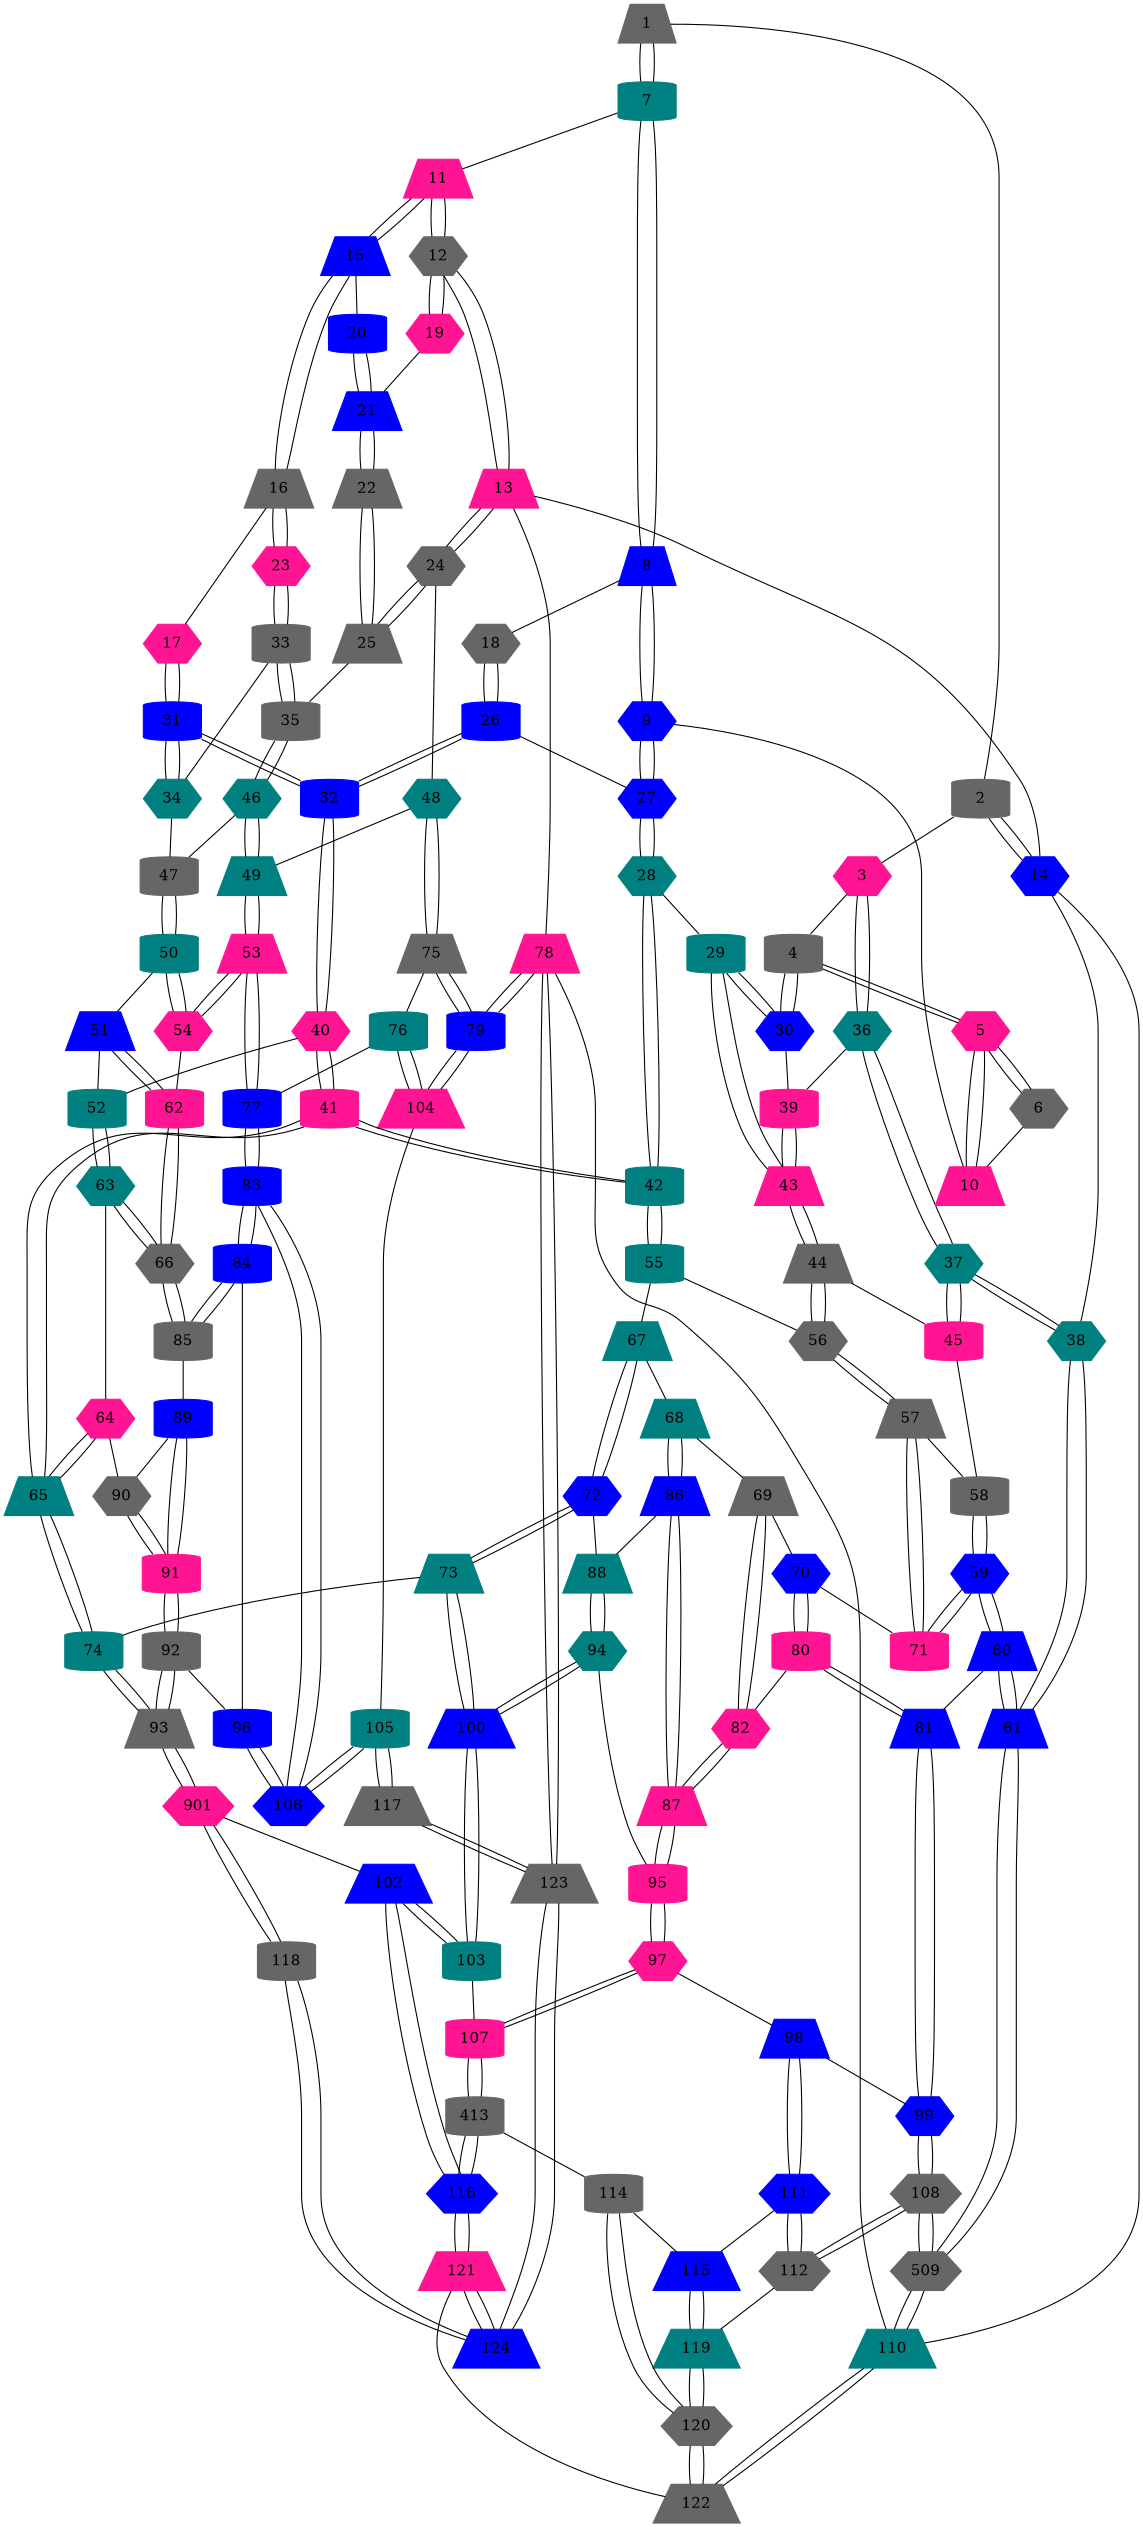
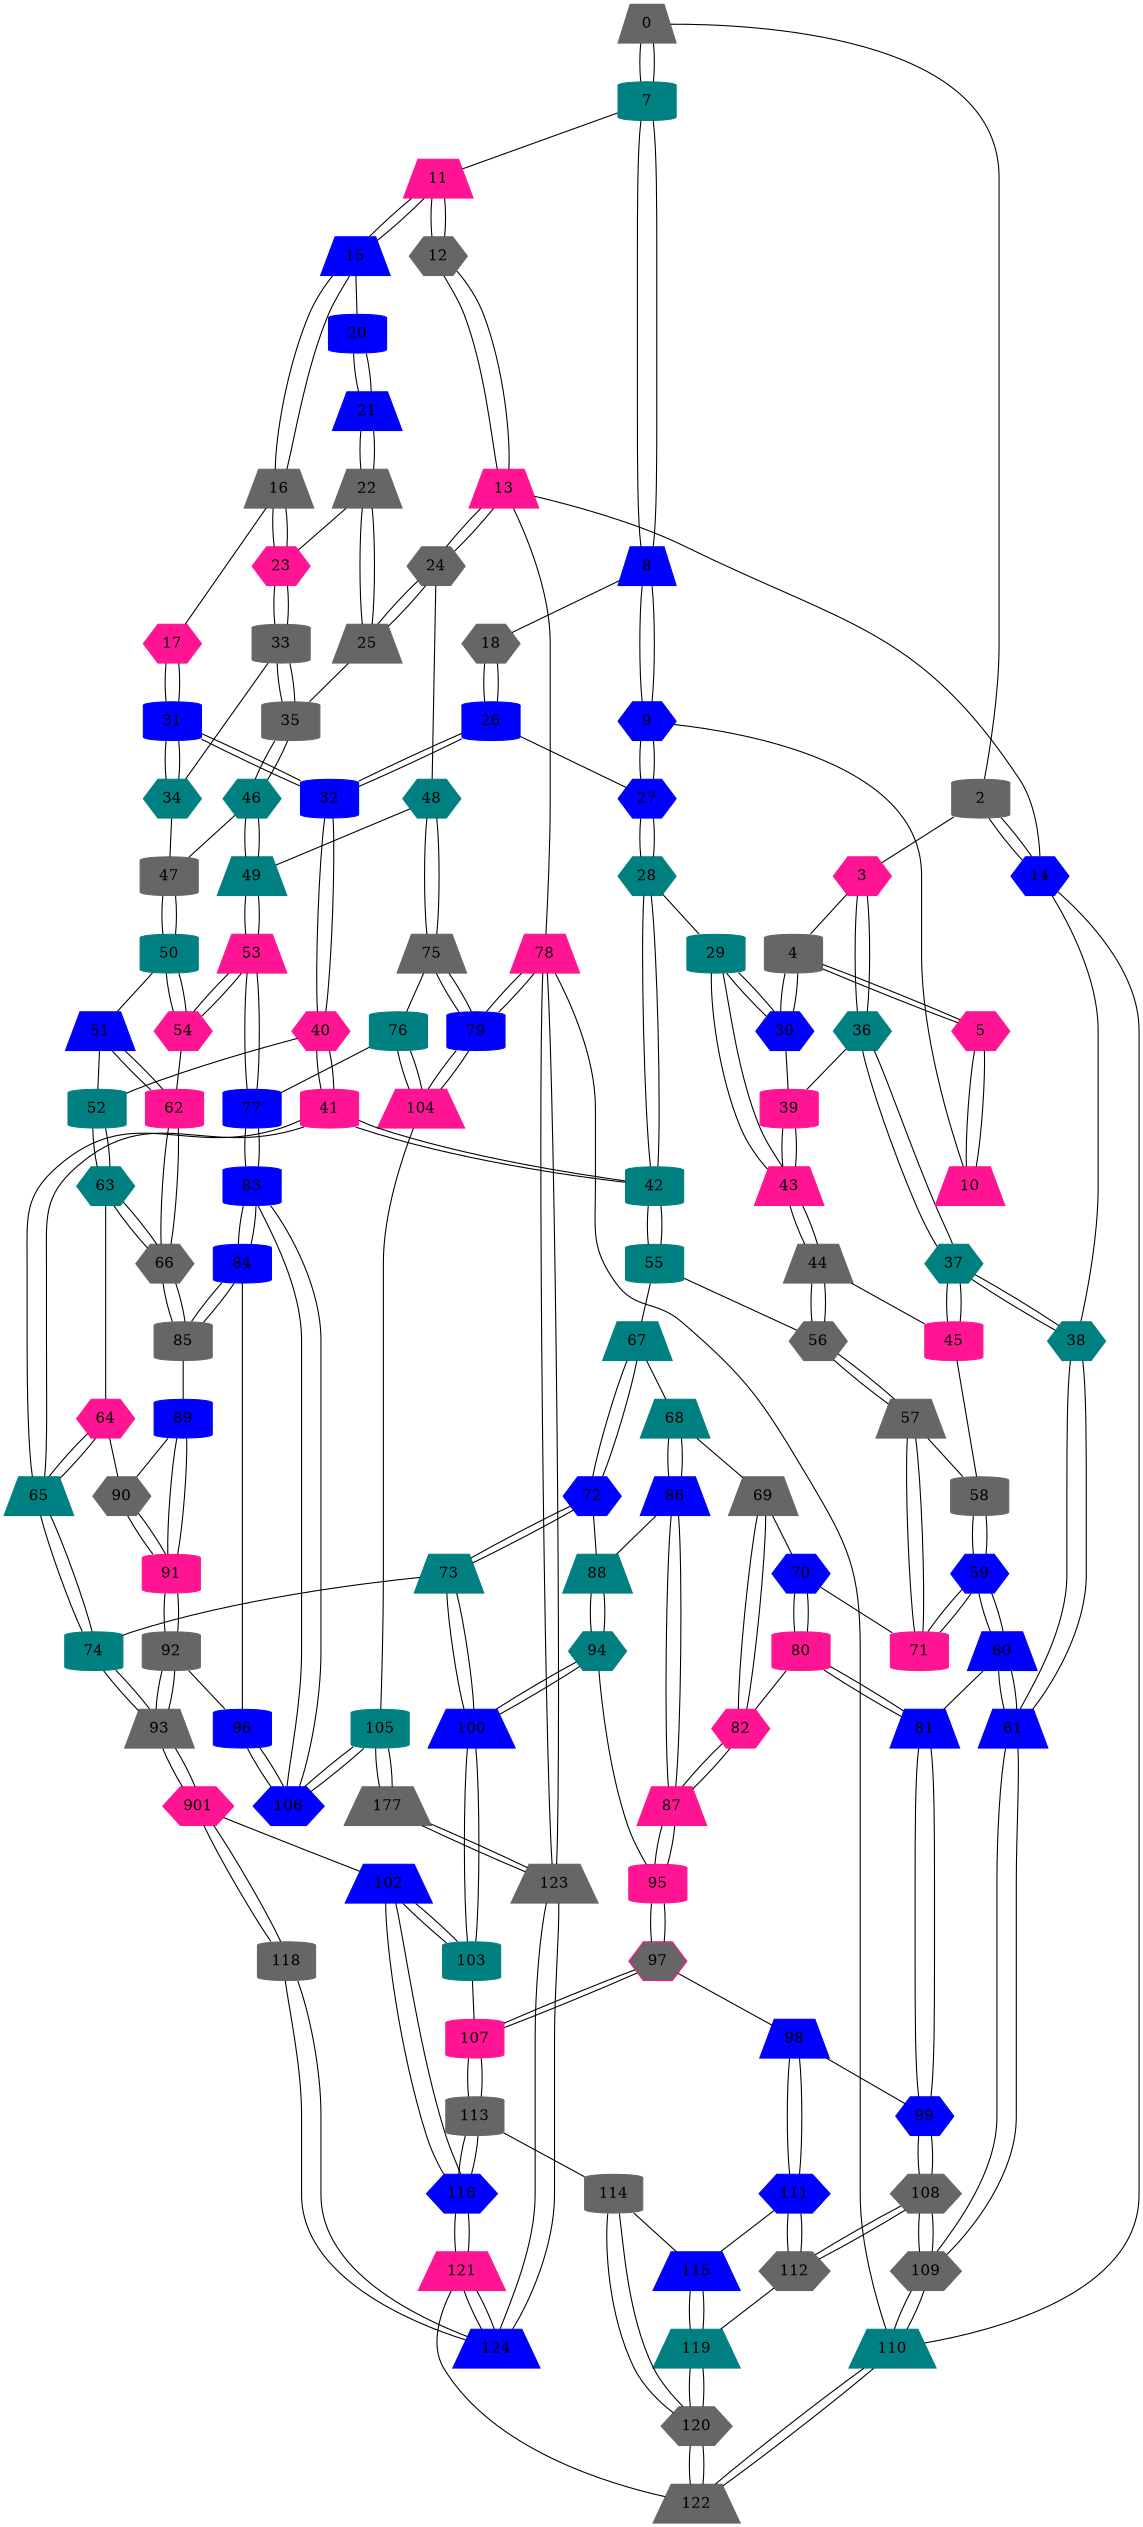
node "1": label "1" -> "0"
node "19": removed
edge "22" -- "23": added
node "6": removed
node "117": label "117" -> "177"
node "97": fillcolor deeppink -> gray40
node "413": label "413" -> "113"
node "509": label "509" -> "109"
